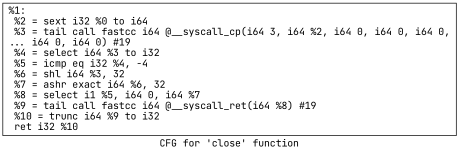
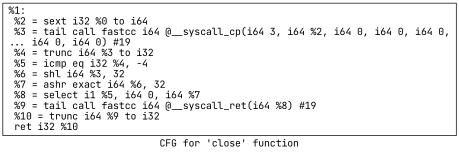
node "%1:": text "%4 = select i64 %3 to i32" -> "%4 = trunc i64 %3 to i32"
